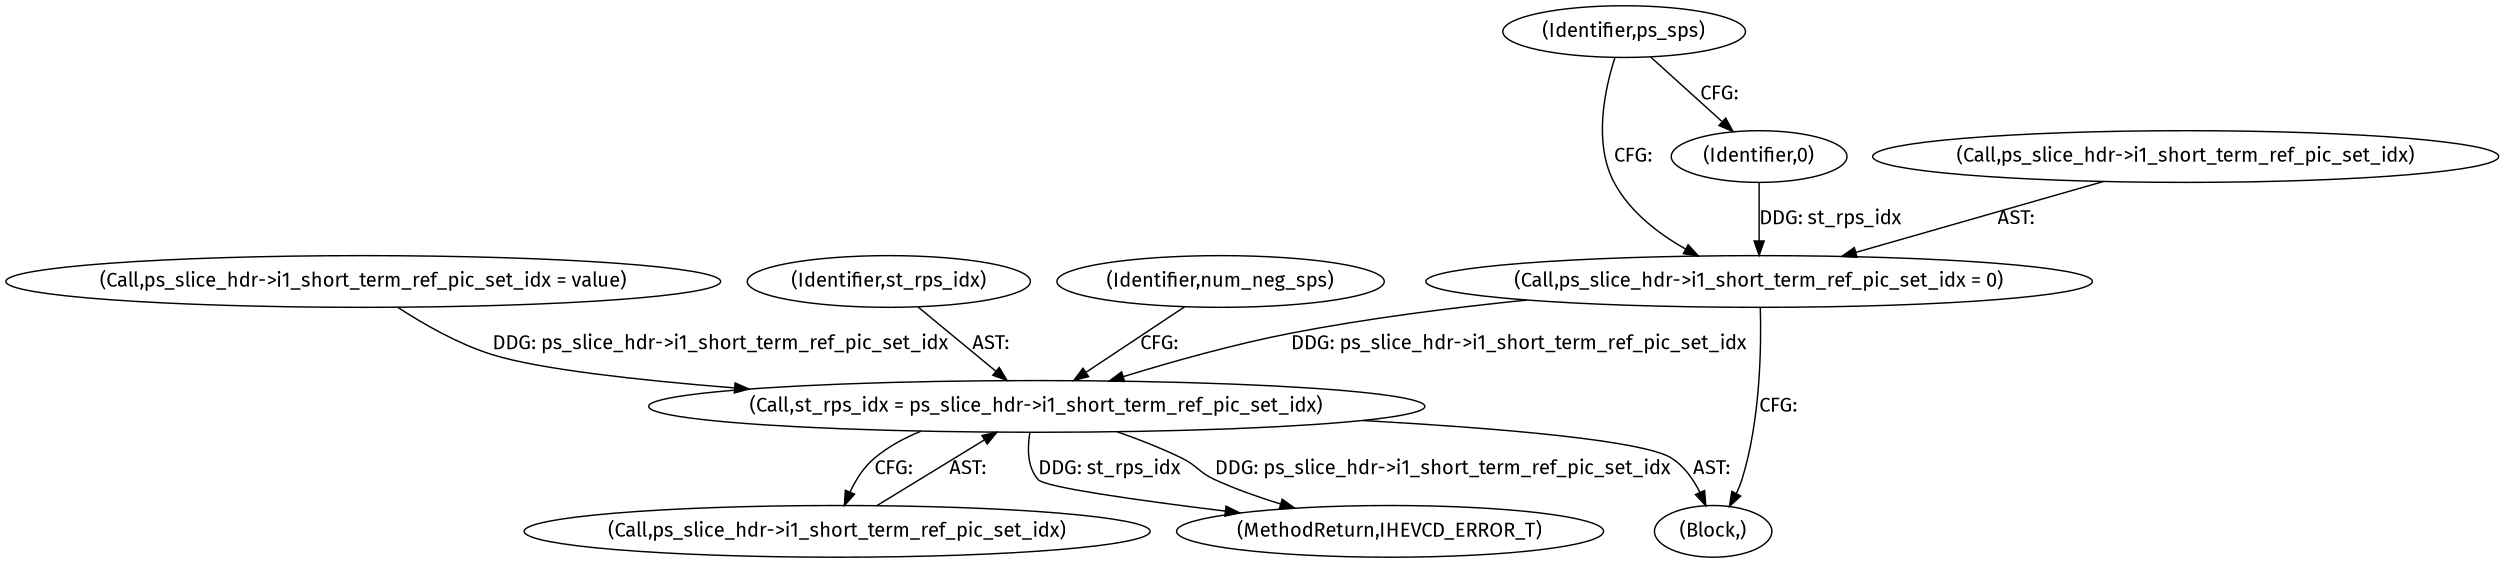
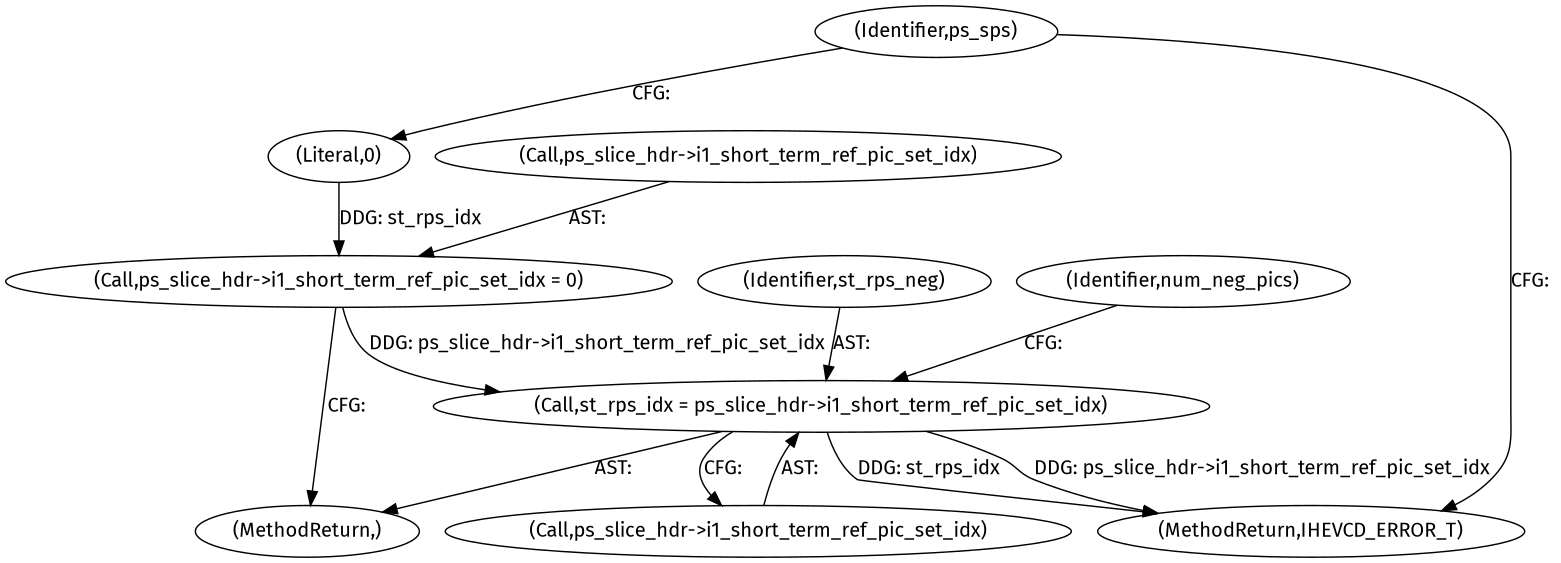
node "(Identifier,0)": label "(Identifier,0)" -> "(Literal,0)"
edge "(Identifier,ps_sps)" -> "(Call,ps_slice_hdr->i1_short_term_ref_pic_set_idx = 0)": now "(Identifier,ps_sps)" -> "(MethodReturn,IHEVCD_ERROR_T)"
node "(Call,ps_slice_hdr->i1_short_term_ref_pic_set_idx = value)": removed
node "(Identifier,st_rps_idx)": label "(Identifier,st_rps_idx)" -> "(Identifier,st_rps_neg)"
node "(Identifier,num_neg_sps)": label "(Identifier,num_neg_sps)" -> "(Identifier,num_neg_pics)"
node "(Block,)": label "(Block,)" -> "(MethodReturn,)"
